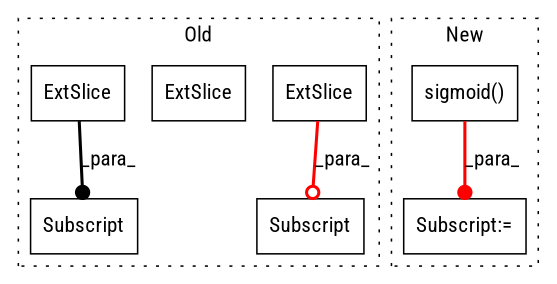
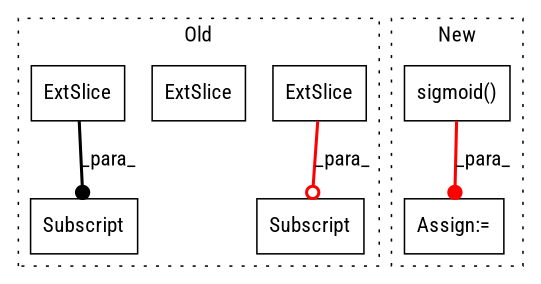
node "Subscript:=": label "Subscript:=" -> "Assign:="
